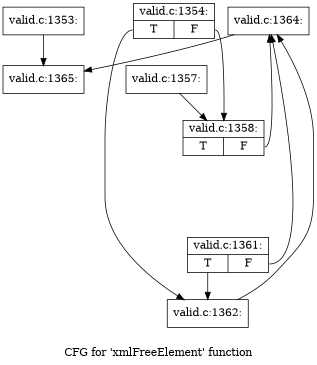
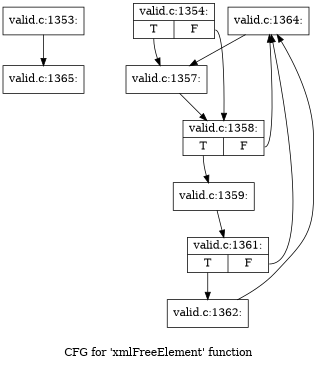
edge "valid.c:1364:" -> "valid.c:1365:": now "valid.c:1364:" -> "valid.c:1357:"
edge "valid.c:1354:" -> "valid.c:1362:": now "valid.c:1354:" -> "valid.c:1357:"
node "valid.c:1359:": added
